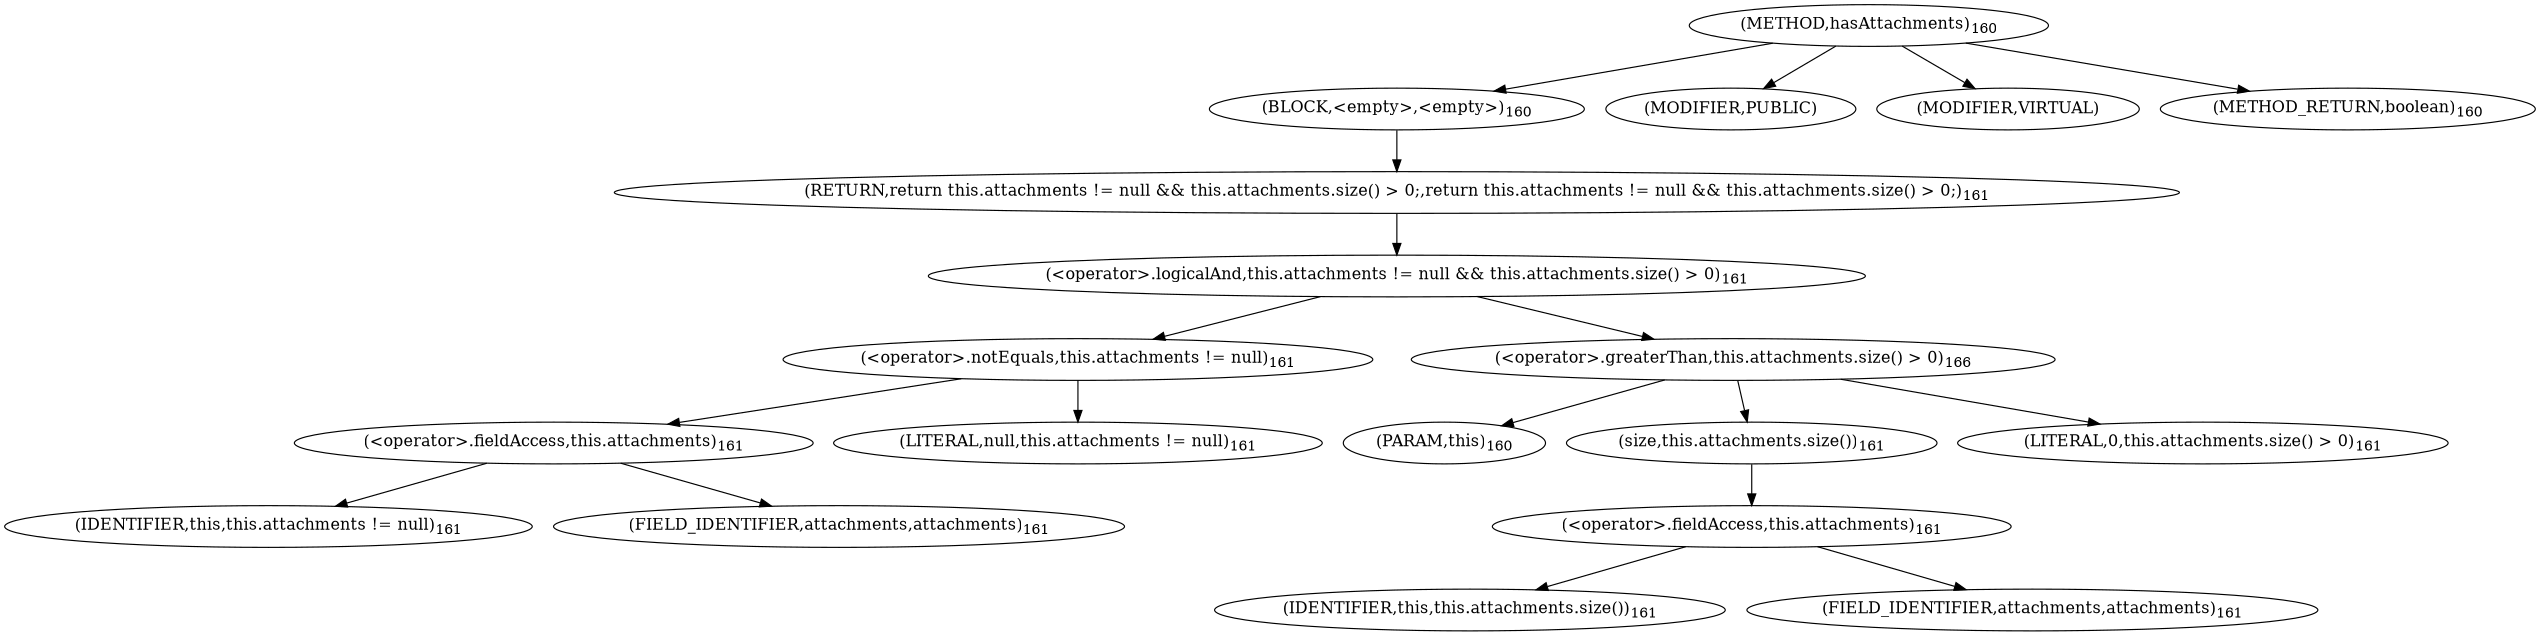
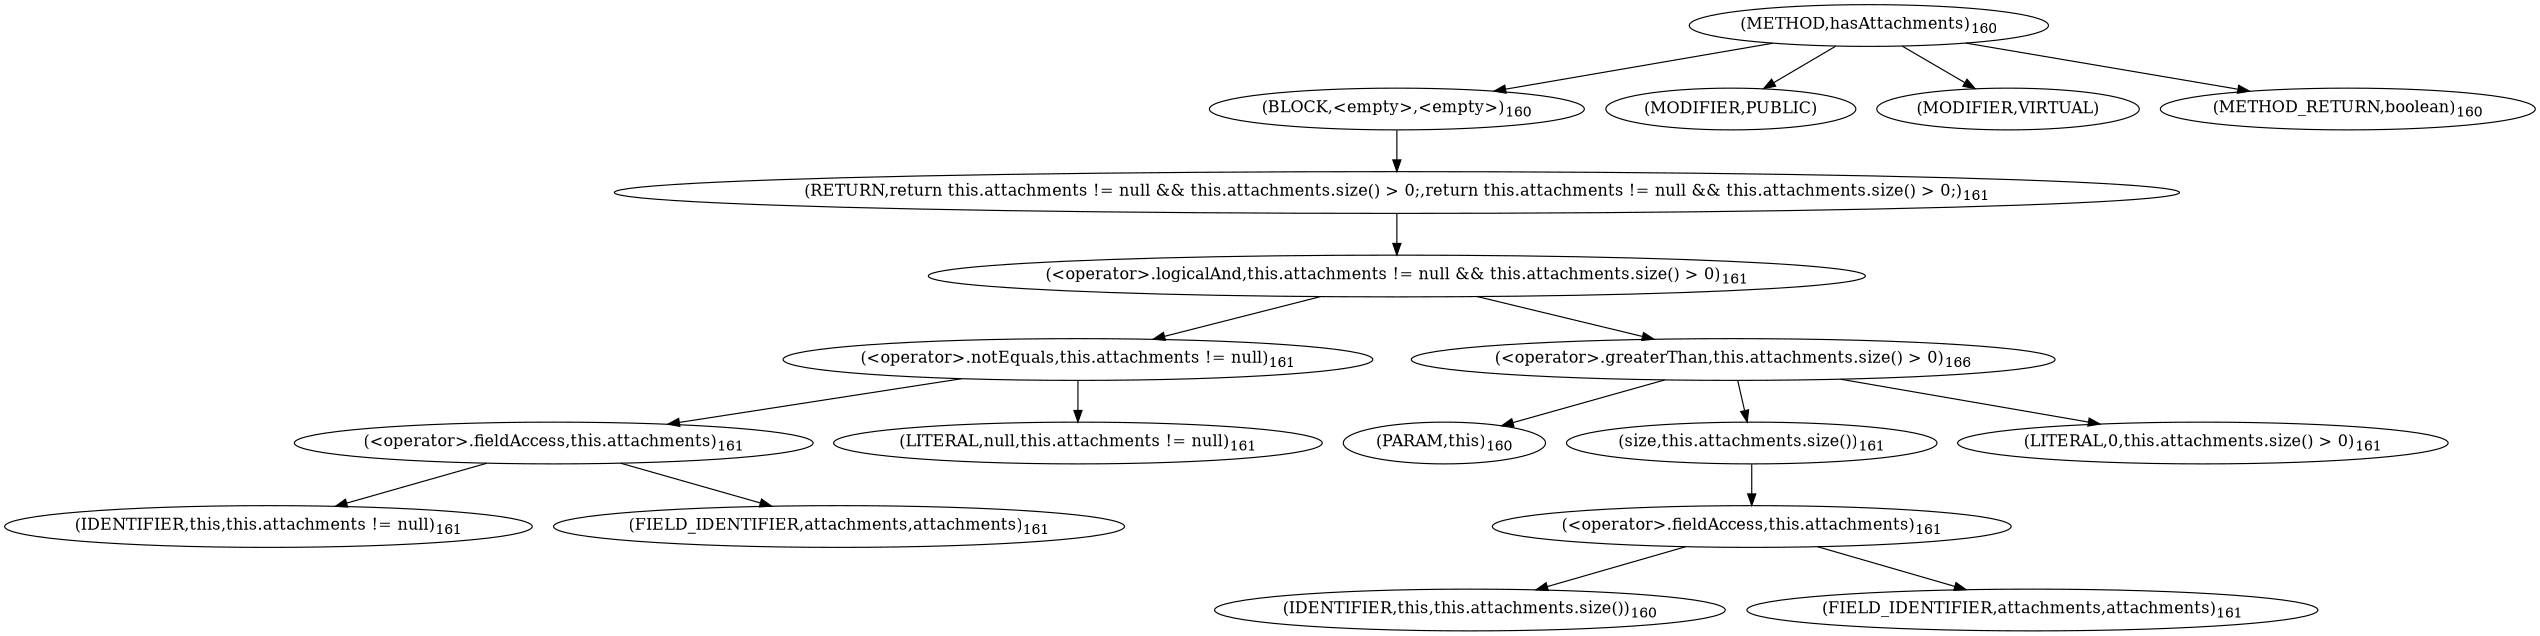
node "(IDENTIFIER,this,this.attachments.size())": text "161" -> "160"
